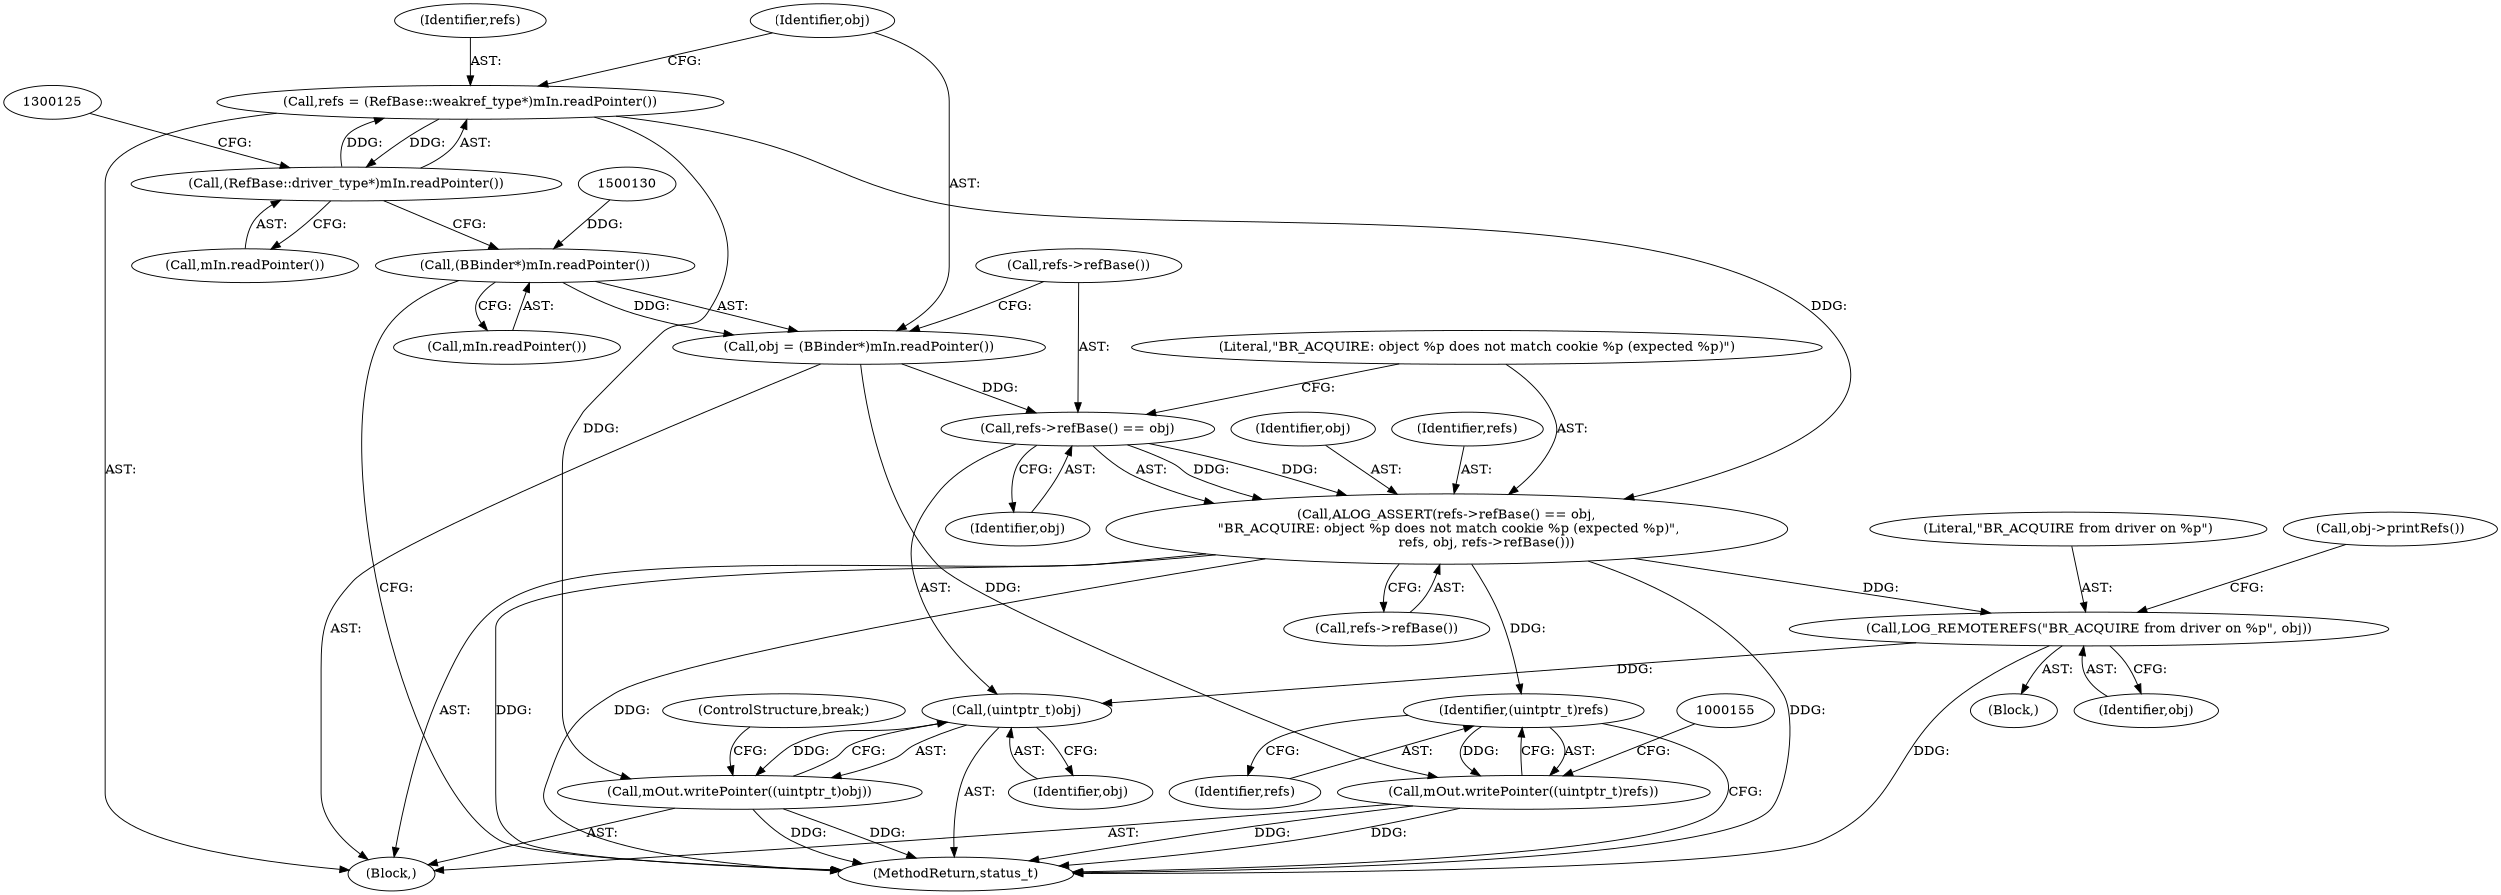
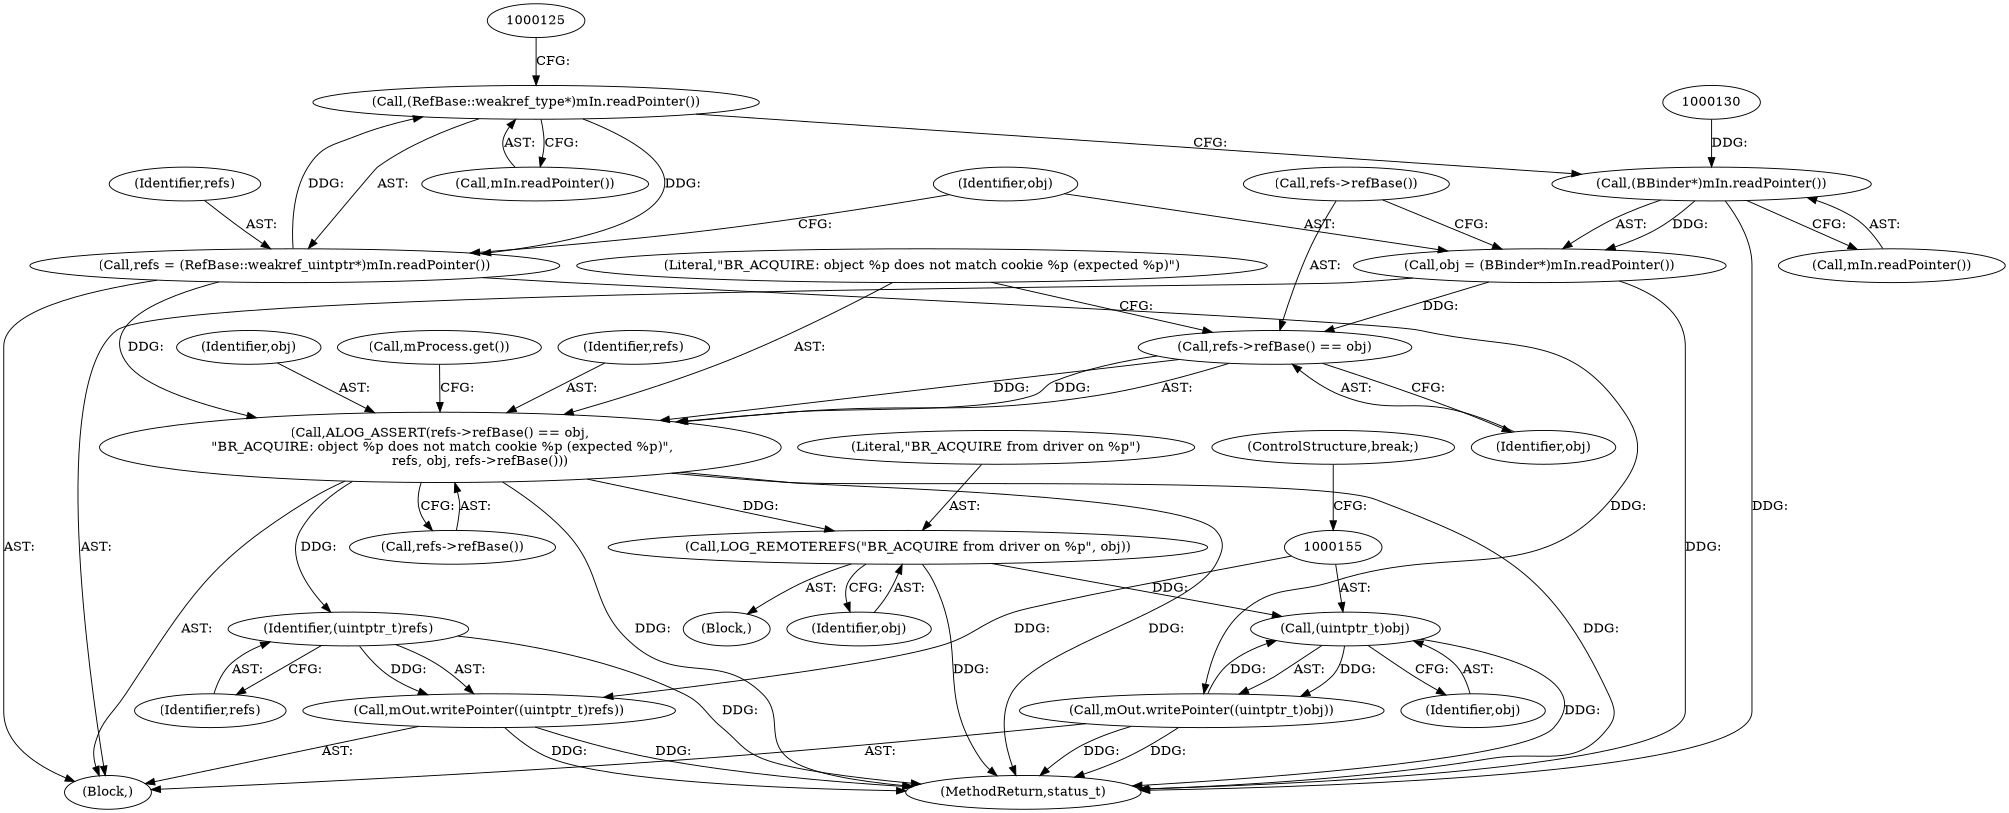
node "1300125": label "1300125" -> "1000125"
node "(Call,refs = (RefBase::weakref_type*)mIn.readPointer())": label "(Call,refs = (RefBase::weakref_type*)mIn.readPointer())" -> "(Call,refs = (RefBase::weakref_uintptr*)mIn.readPointer())"
node "(Call,(RefBase::driver_type*)mIn.readPointer())": label "(Call,(RefBase::driver_type*)mIn.readPointer())" -> "(Call,(RefBase::weakref_type*)mIn.readPointer())"
node "1500130": label "1500130" -> "1000130"
node "(Call,mProcess.get())": added
node "(Call,obj->printRefs())": removed
edge "(Call,refs->refBase() == obj)" -> "(Call,(uintptr_t)obj)": now "1000155" -> "(Call,(uintptr_t)obj)"
edge "(Call,(BBinder*)mIn.readPointer())" -> "(MethodReturn,status_t)": label "CFG: " -> "DDG: "
edge "(Call,obj = (BBinder*)mIn.readPointer())" -> "(Call,mOut.writePointer((uintptr_t)refs))": now "(Call,obj = (BBinder*)mIn.readPointer())" -> "(MethodReturn,status_t)"
edge "(ControlStructure,break;)" -> "(Call,mOut.writePointer((uintptr_t)obj))": now "(ControlStructure,break;)" -> "1000155"
edge "(Call,mOut.writePointer((uintptr_t)obj))" -> "(Call,(uintptr_t)obj)": label "CFG: " -> "DDG: "
edge "1000155" -> "(Call,mOut.writePointer((uintptr_t)refs))": label "CFG: " -> "DDG: "
edge "(Call,mOut.writePointer((uintptr_t)refs))" -> "(Identifier,(uintptr_t)refs)": removed, label "CFG:"
edge "(Call,(uintptr_t)obj)" -> "(MethodReturn,status_t)": label "AST: " -> "DDG: "
edge "(Identifier,(uintptr_t)refs)" -> "(MethodReturn,status_t)": label "CFG: " -> "DDG: "
